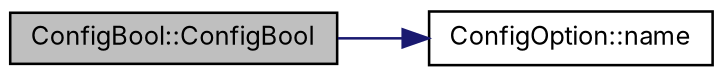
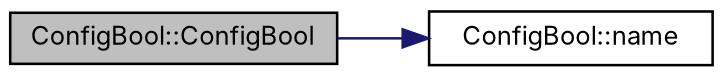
node "ConfigOption::name": label "ConfigOption::name" -> "ConfigBool::name"
